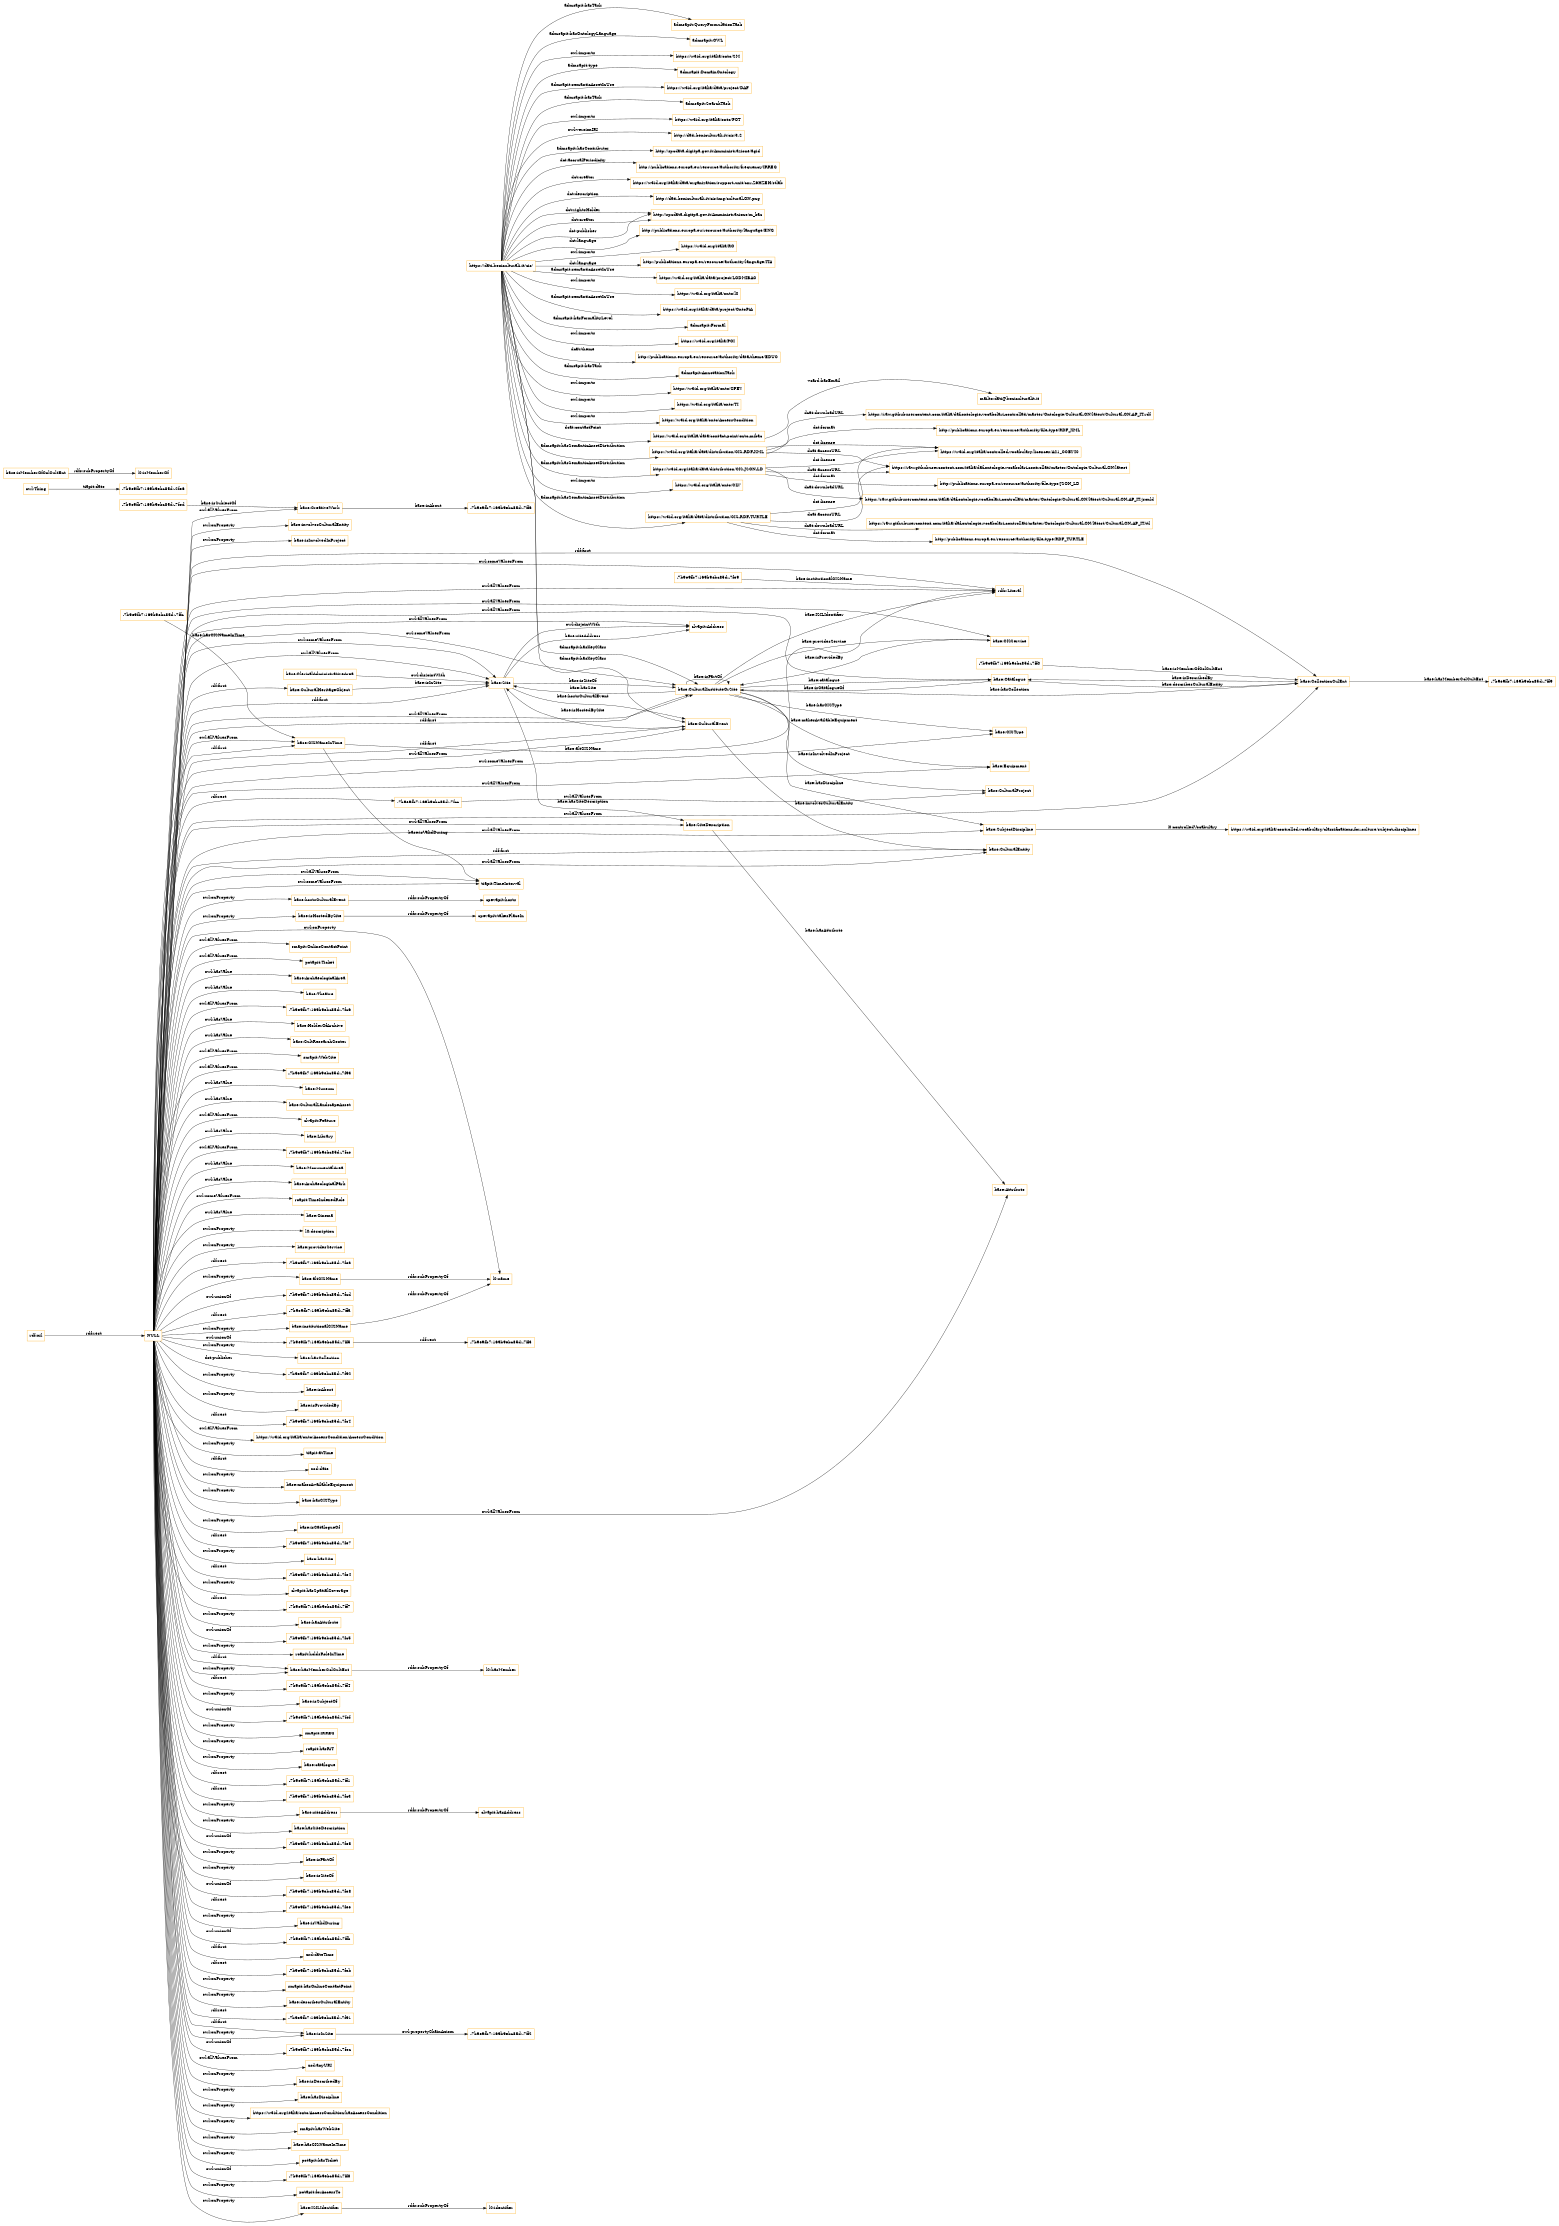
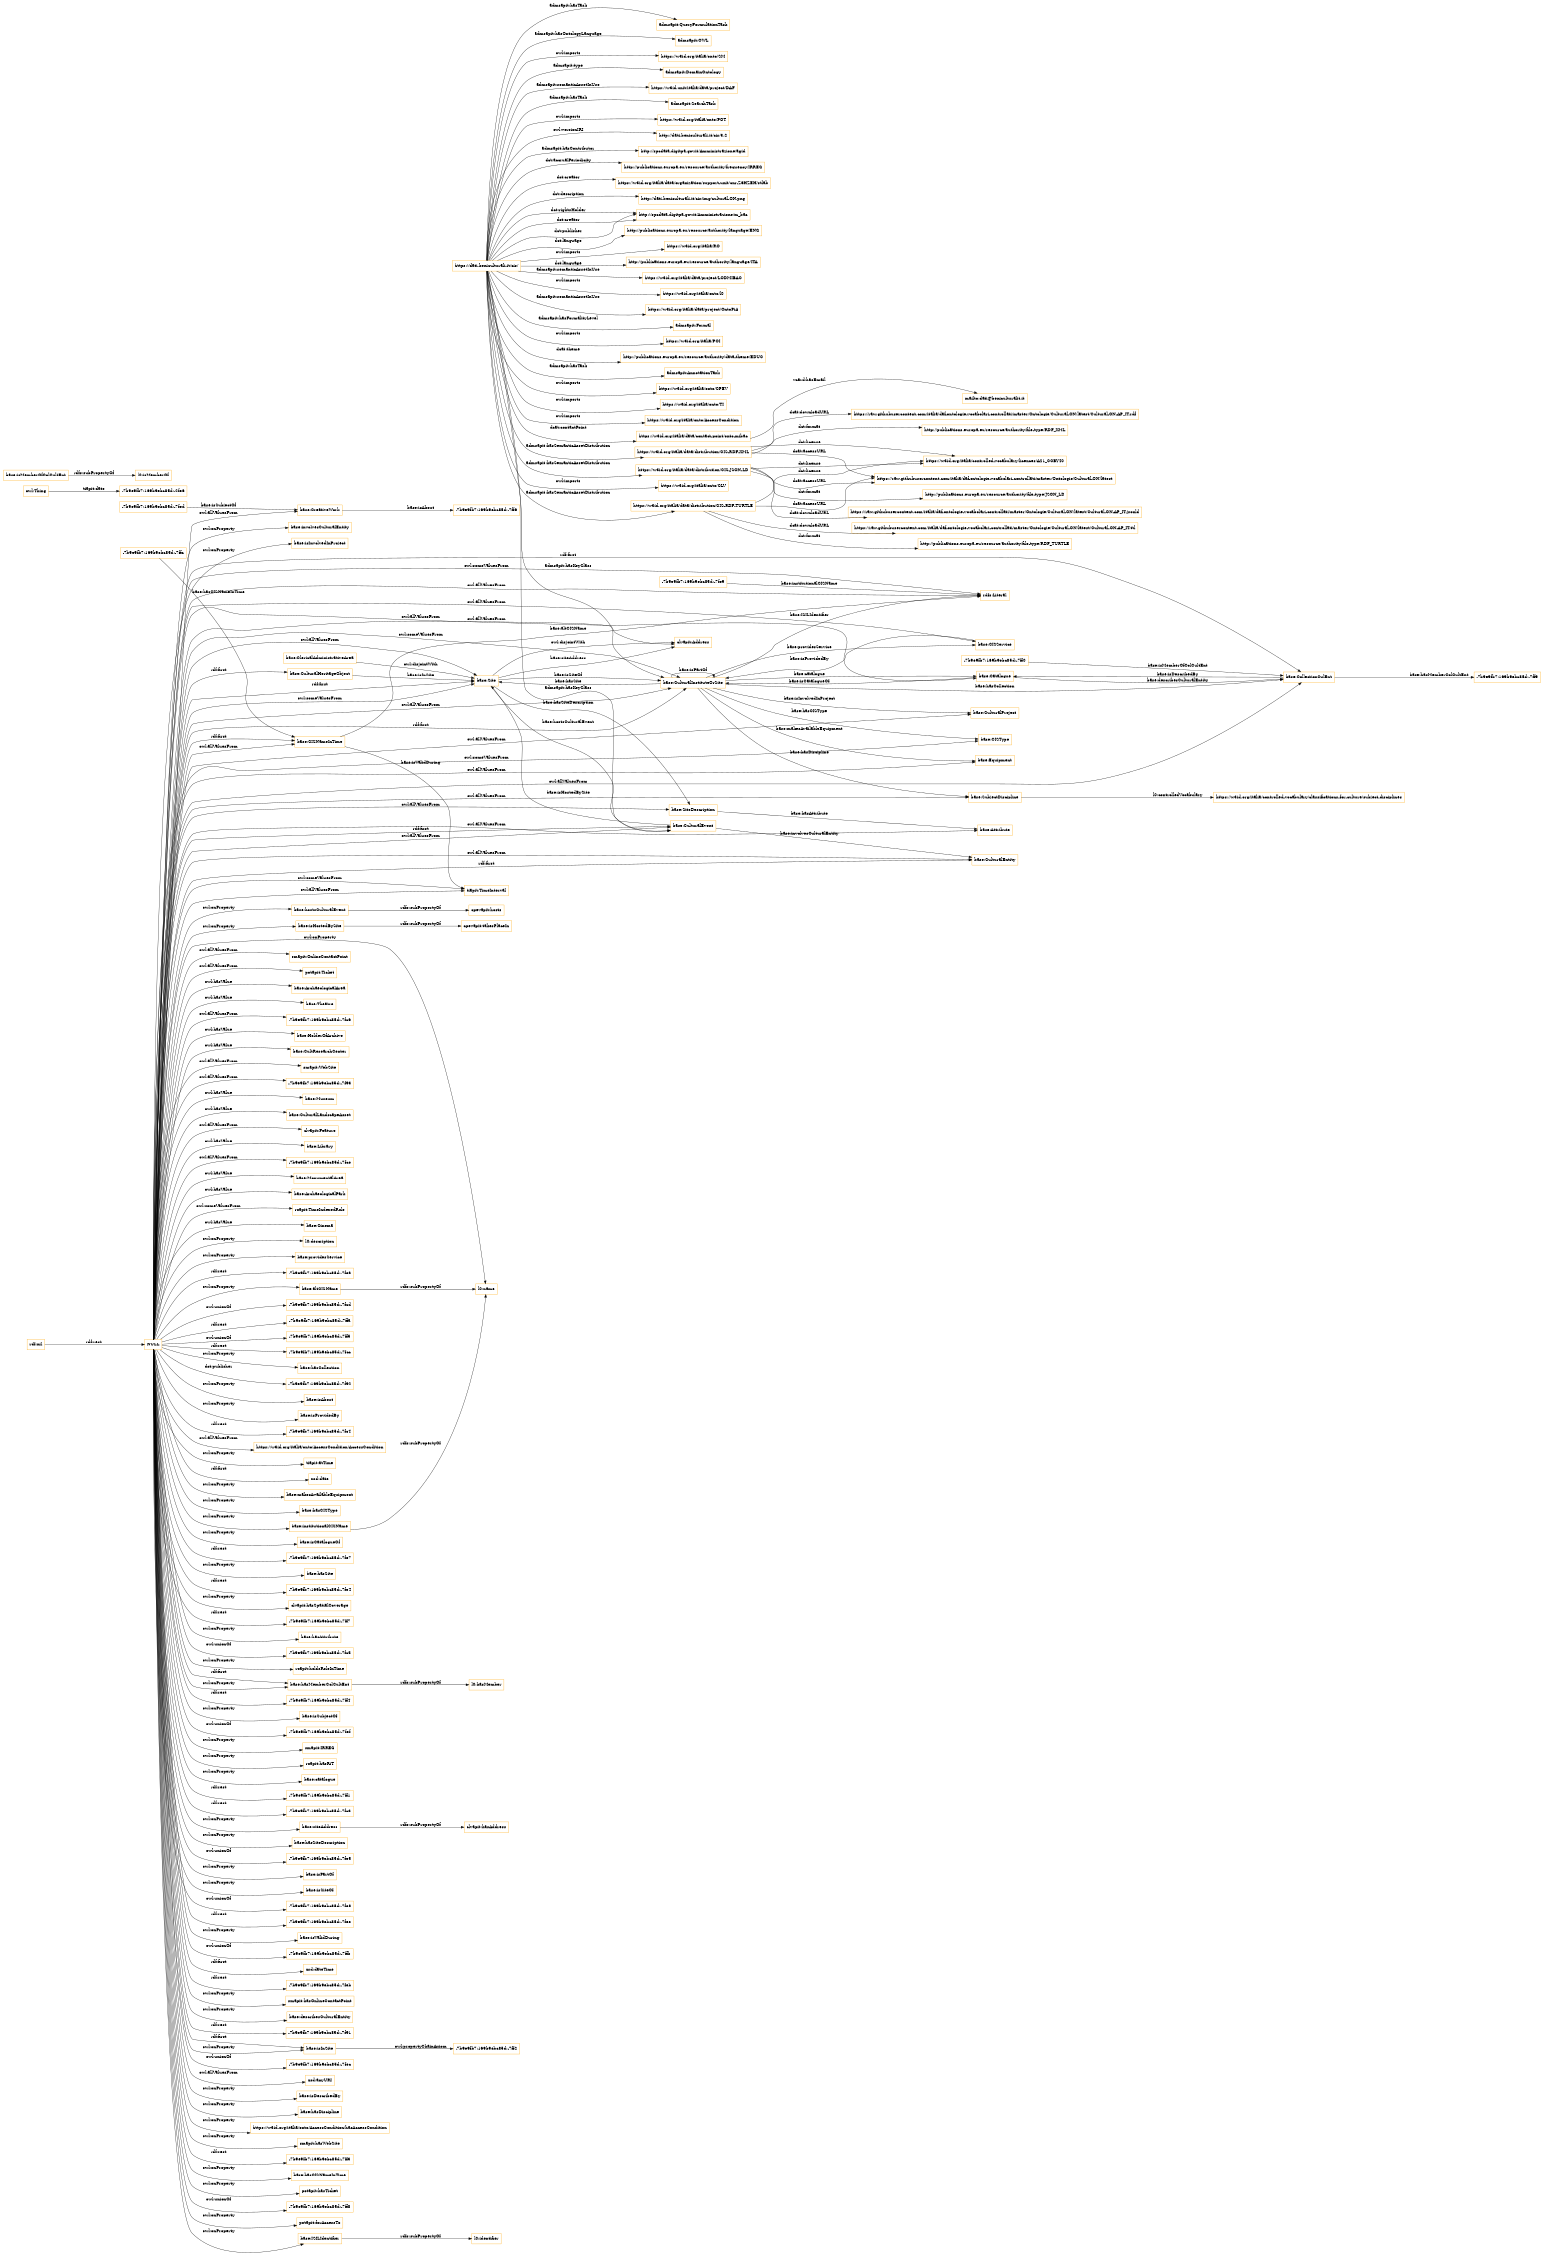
node "https://w3id.org/italia/data/project/DAF": label "https://w3id.org/italia/data/project/DAF" -> "https://w3id.unit/italia/data/project/DAF"
edge "-7b9e9fb7:169b9ebc85d:-7fcc" -> "base:CulturalProject": now "NULL" -> "base:CulturalProject"
edge "-7b9e9fb7:169b9ebc85d:-7ff5" -> "-7b9e9fb7:169b9ebc85d:-7ff3": now "NULL" -> "-7b9e9fb7:169b9ebc85d:-7ff3"
